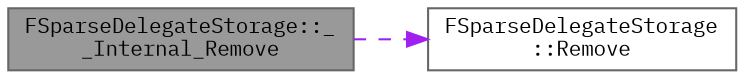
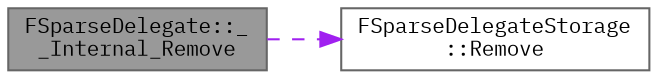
node "FSparseDelegateStorage::_ _Internal_Remove": label "FSparseDelegateStorage::_ _Internal_Remove" -> "FSparseDelegate::_ _Internal_Remove"
